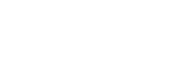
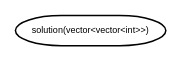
node "solution(vector<vector<int>>)": added
